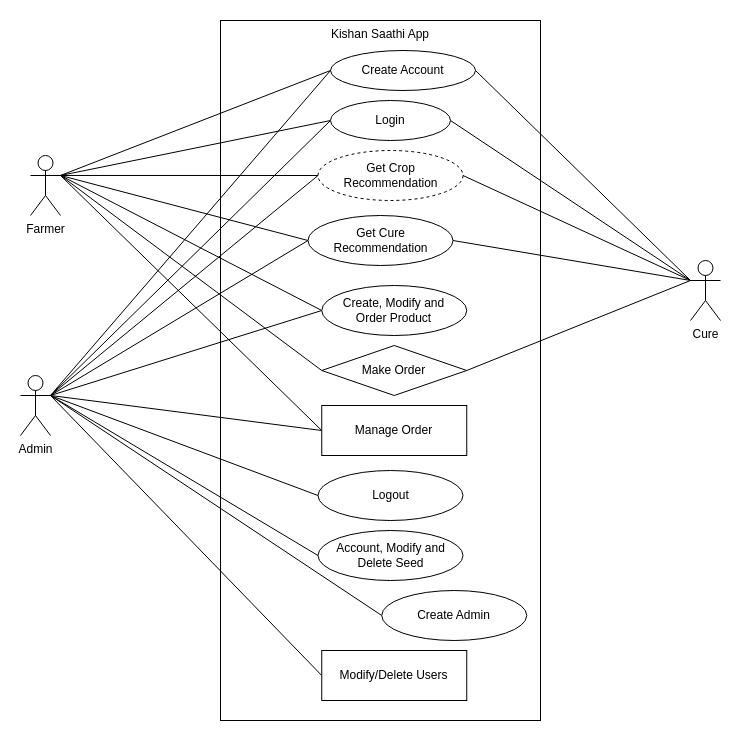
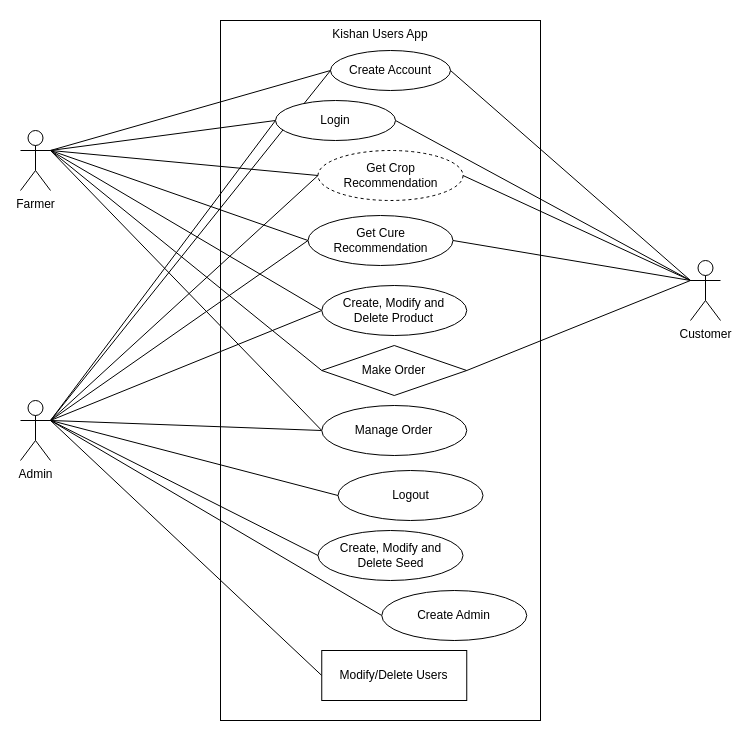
node "Kishan Saathi App": label "Kishan Saathi App" -> "Kishan Users App"
node "Create Account": size 145x40 -> 120x40
node "Login": moved (391, 121) -> (336, 121)
node "Farmer": moved (46, 186) -> (36, 161)
node "Create, Modify and Order Product": label "Create, Modify and Order Product" -> "Create, Modify and Delete Product"
node "Cure": label "Cure" -> "Customer"
node "Admin": moved (36, 406) -> (36, 431)
node "Manage Order": shape rectangle -> ellipse
node "Logout": moved (391, 496) -> (411, 496)
node "Account, Modify and Delete Seed": label "Account, Modify and Delete Seed" -> "Create, Modify and Delete Seed"
